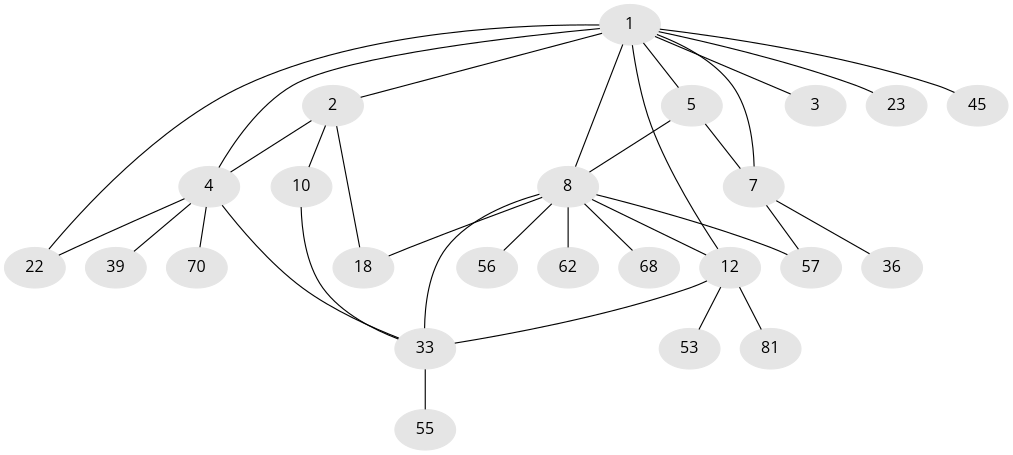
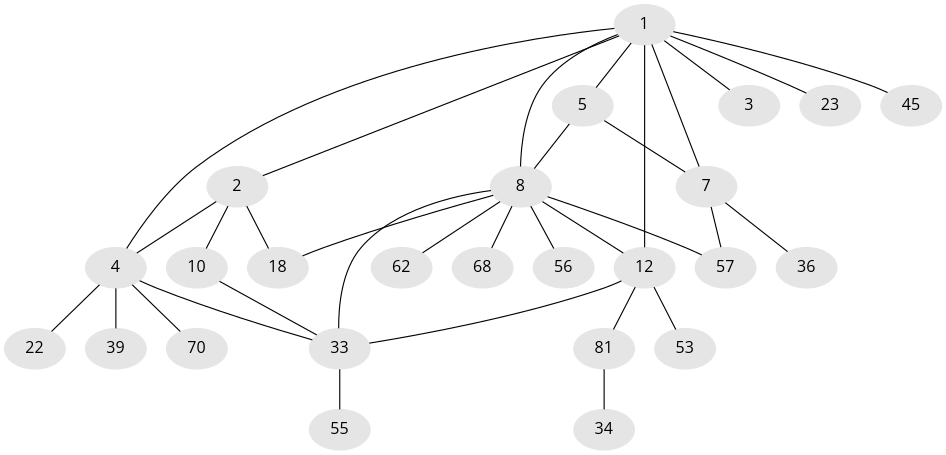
edge "1" -- "22": removed
node "34": added
